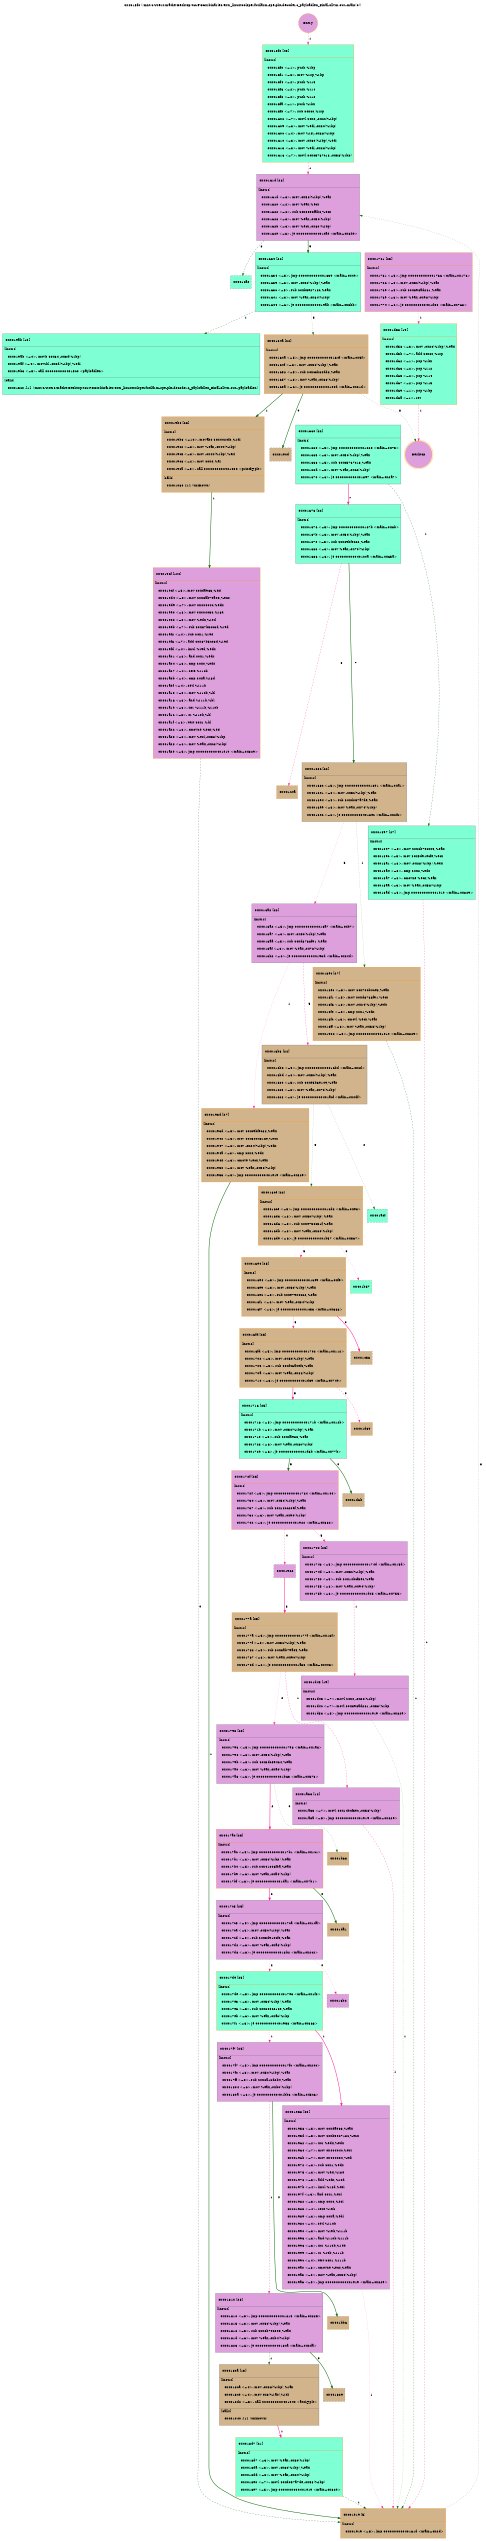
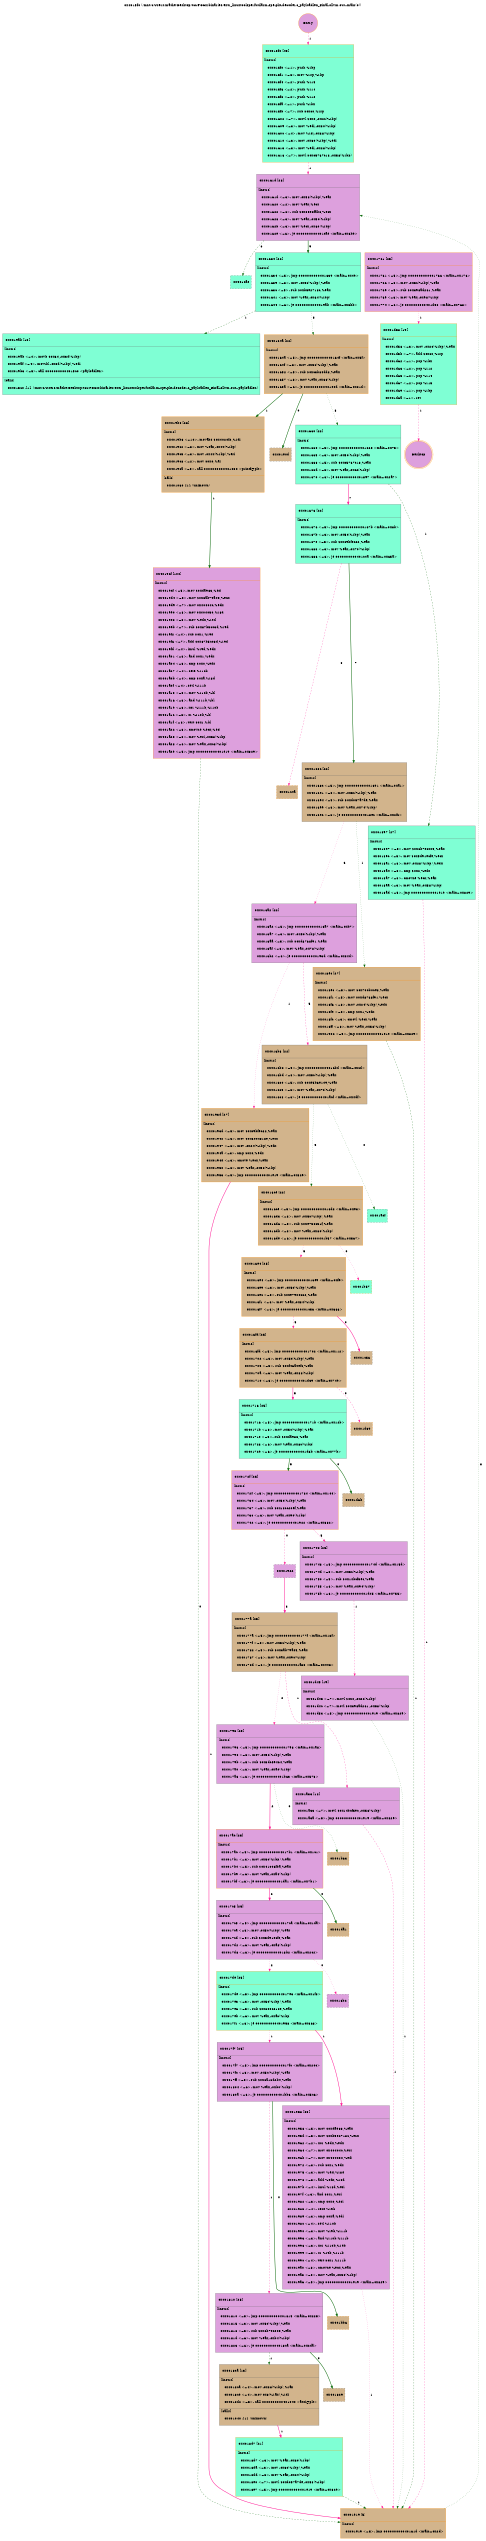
edge "0x40164a [22]" -> "Desktop": now "0x40164a [22]" -> "0x401660 [22]"
node "0x40177a [25]": color darkorange -> gray40
edge "0x40193d [27]" -> "0x401e19 [5]": color darkgreen -> deeppink
